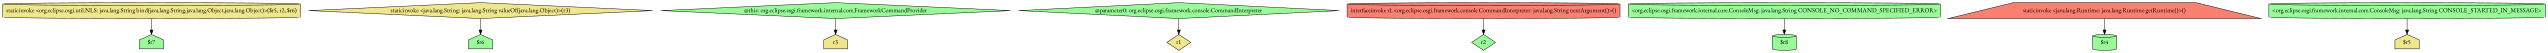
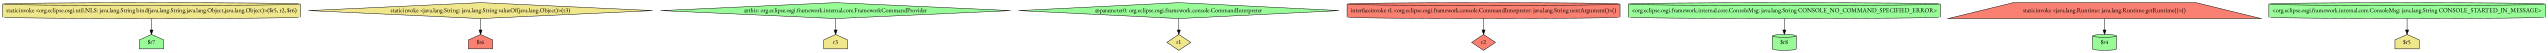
node "$r6": fillcolor palegreen -> salmon
node "r2": fillcolor palegreen -> salmon
